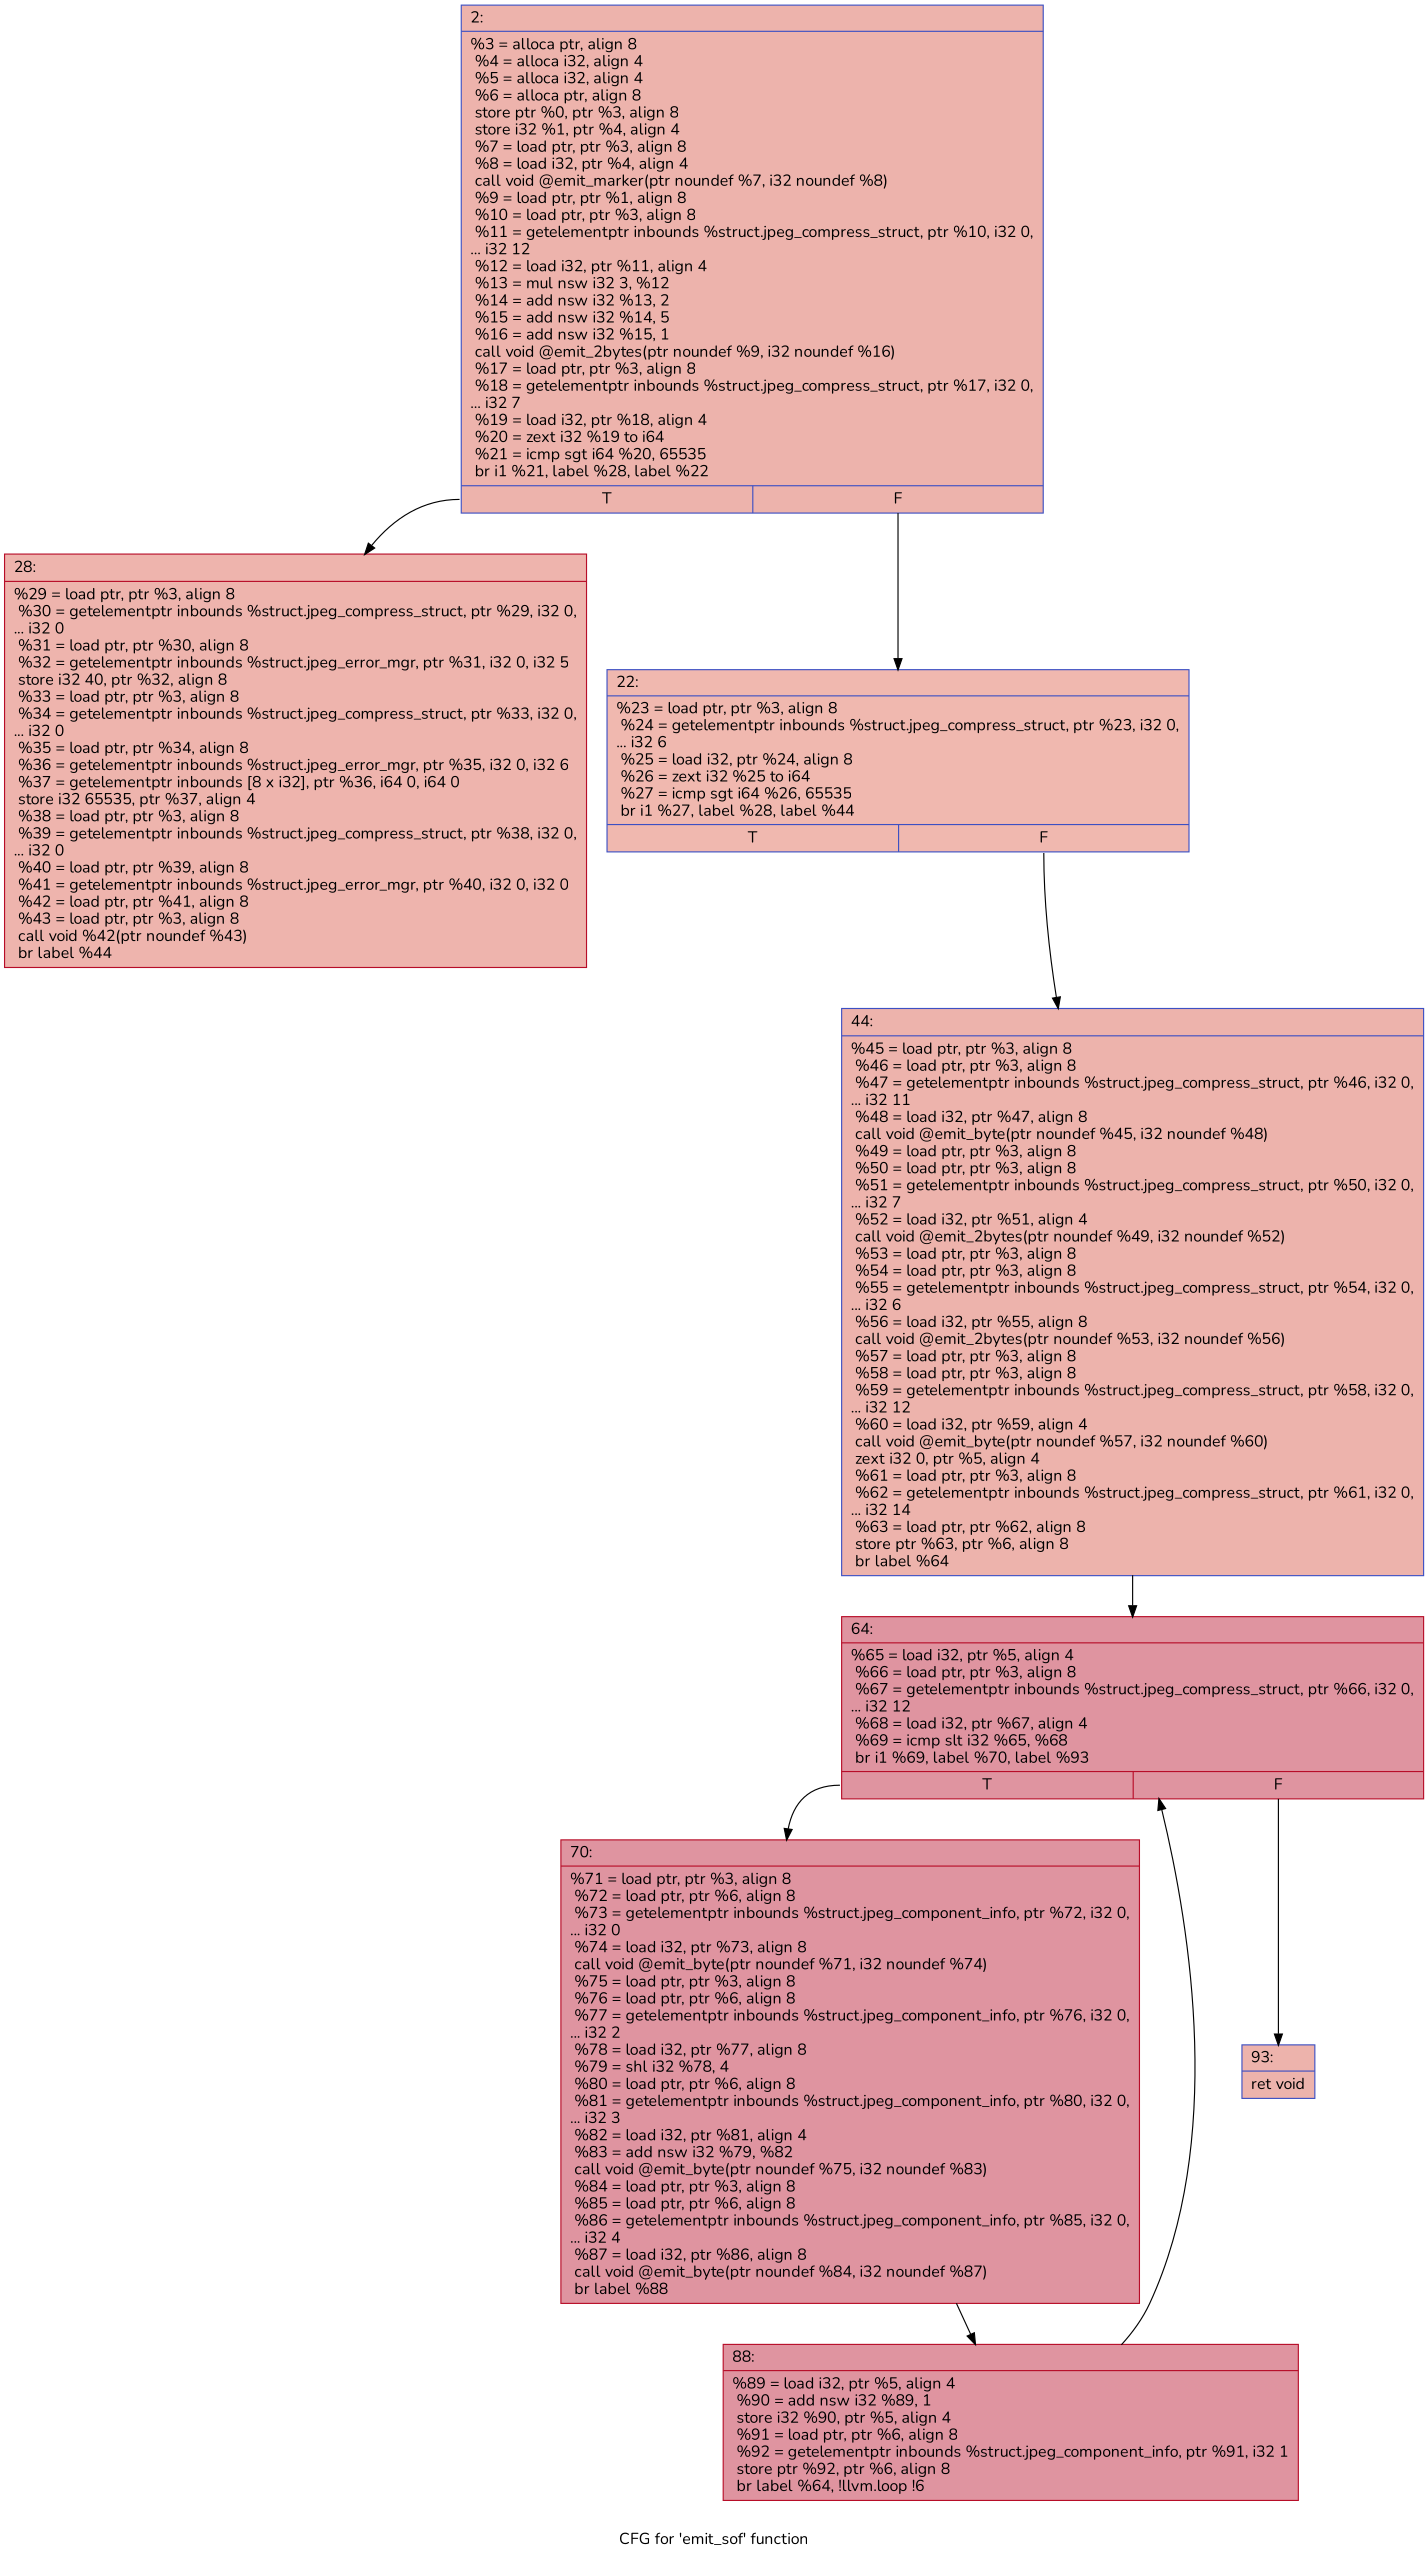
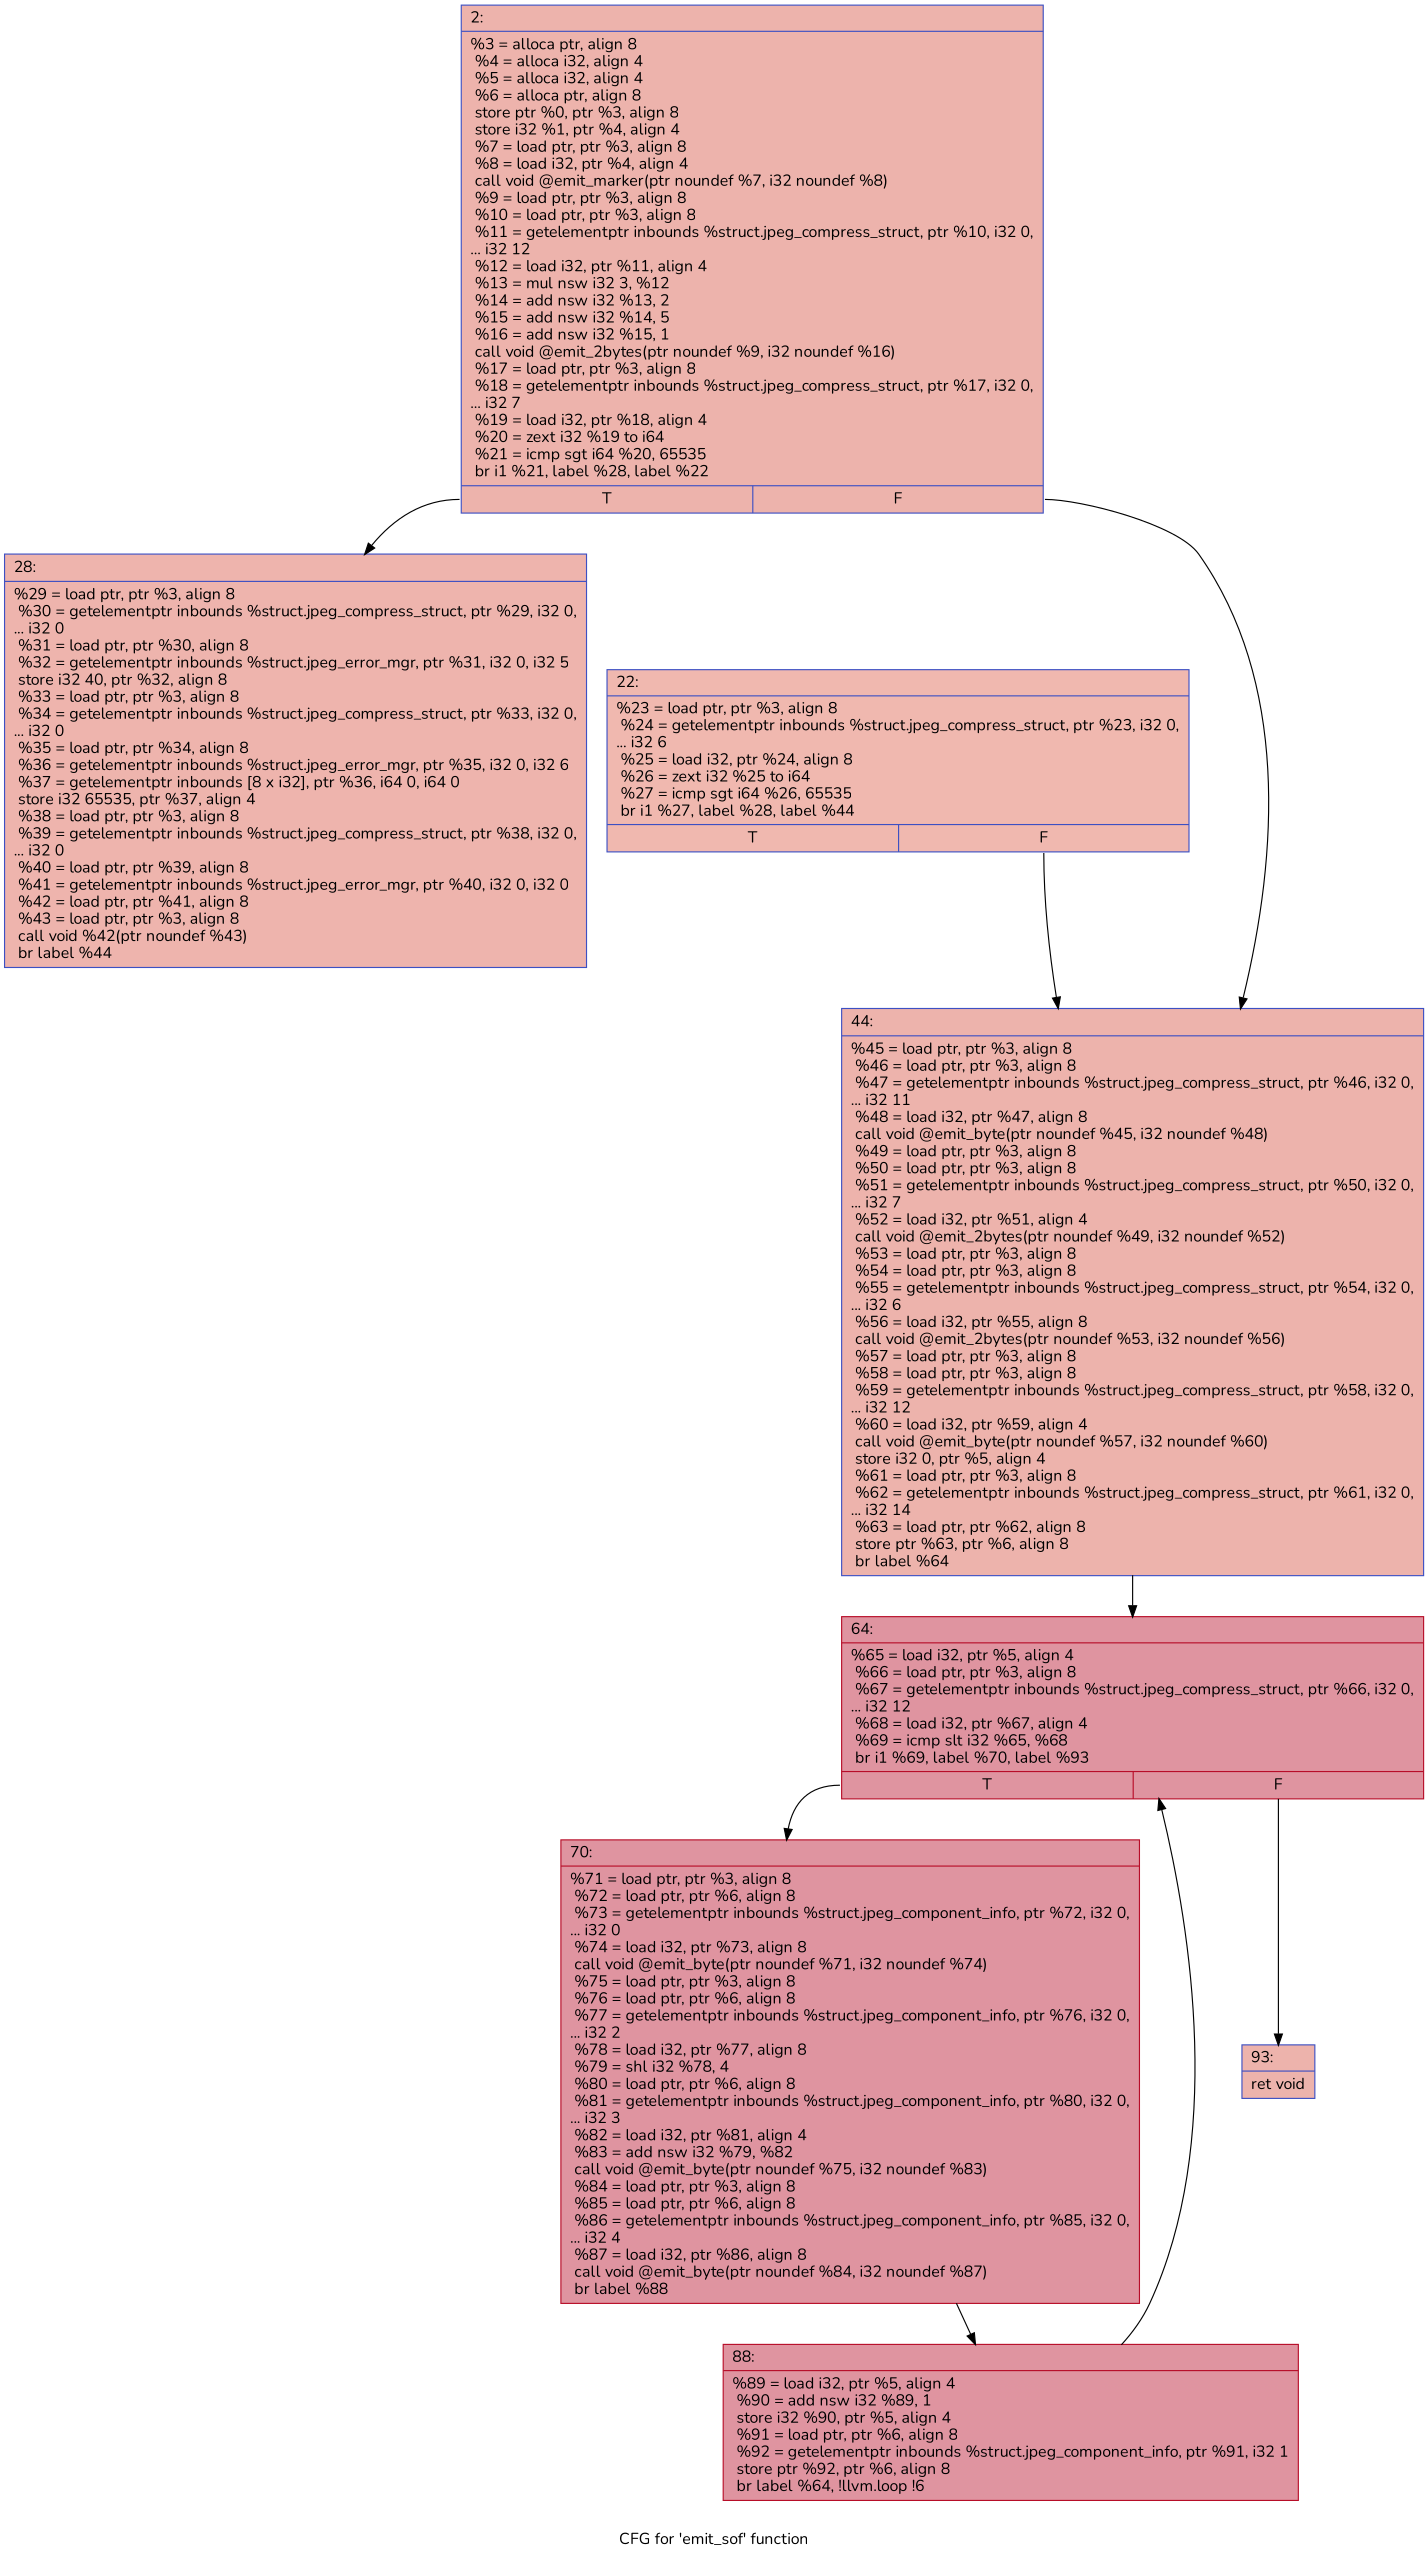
node "2:": text "%9 = load ptr, ptr %1, align 8" -> "%9 = load ptr, ptr %3, align 8"
edge "2:" -> "22:": now "2:" -> "44:"
node "28:": color #b70d28ff -> #3d50c3ff
node "44:": text "zext i32 0, ptr %5, align 4" -> "store i32 0, ptr %5, align 4"
